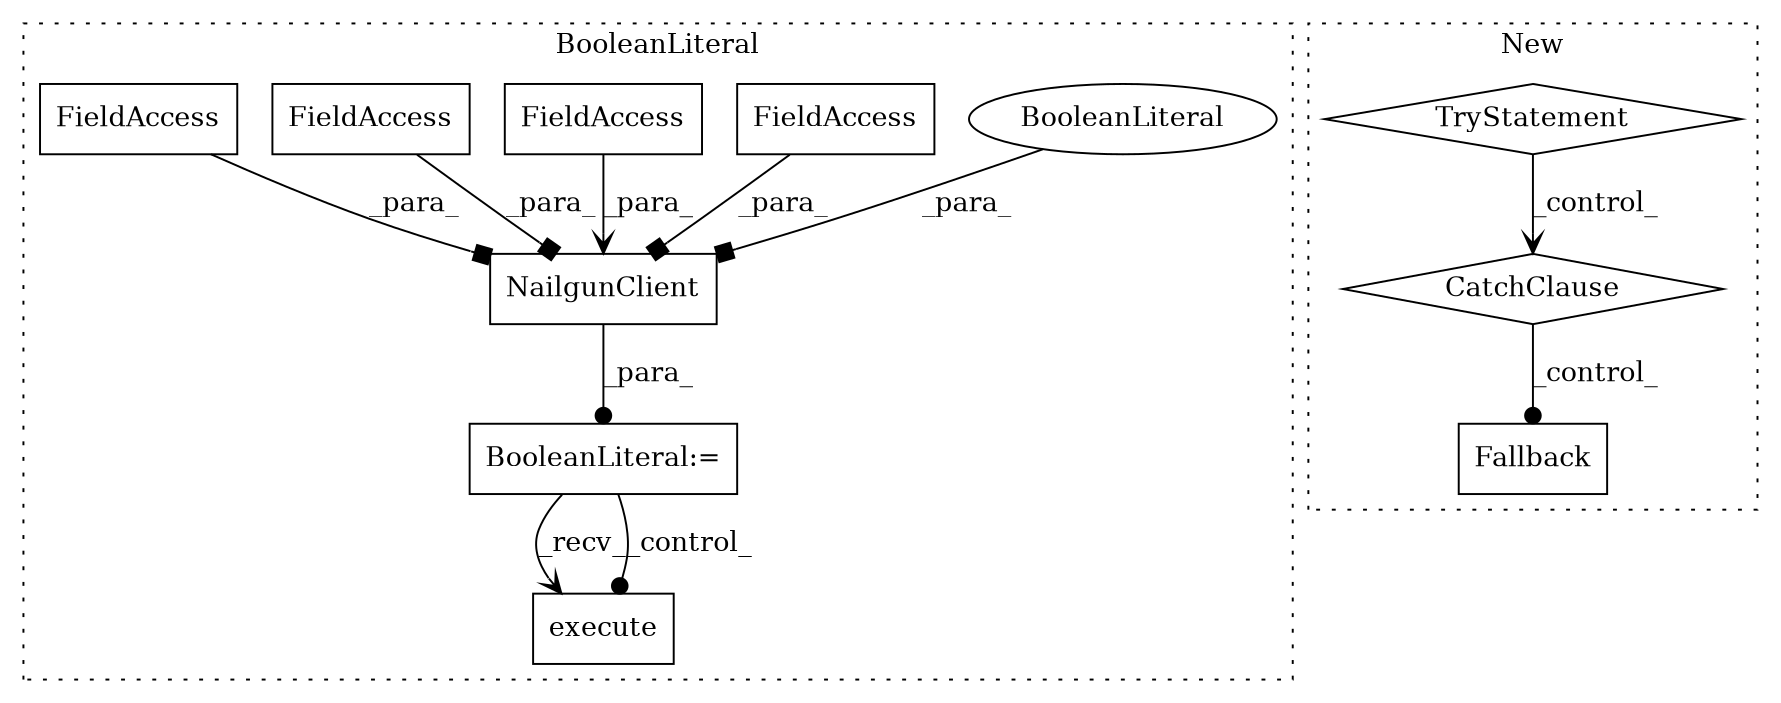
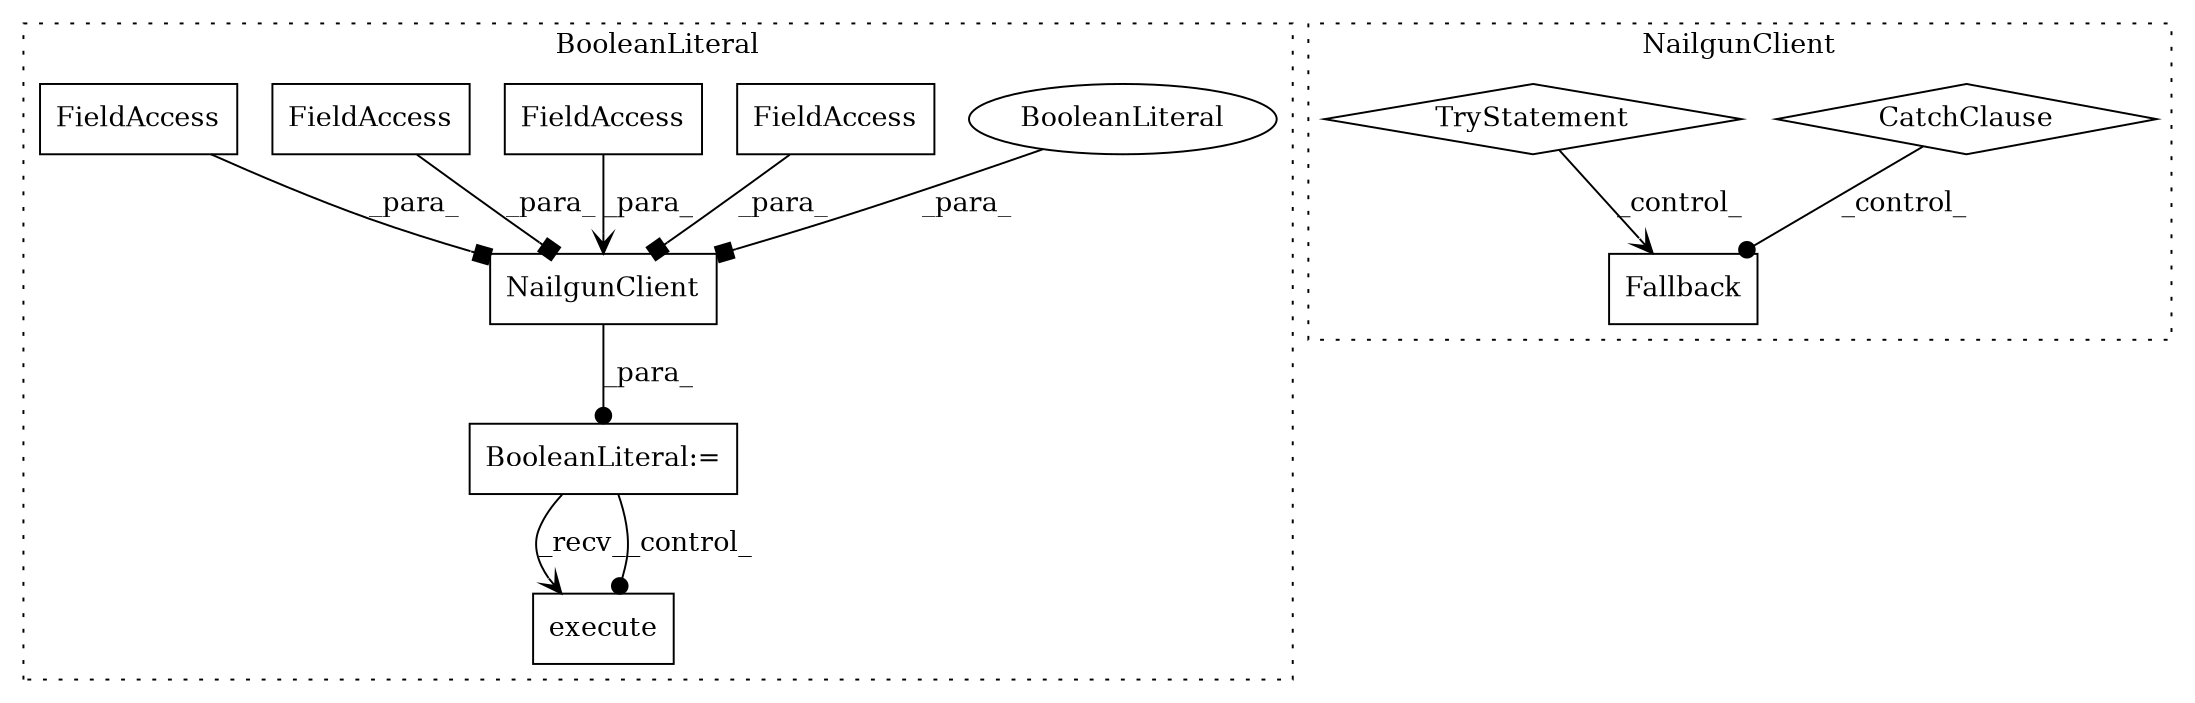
cluster "New": label "New" -> "NailgunClient"
edge "TryStatement" -> "CatchClause": now "TryStatement" -> "Fallback"
